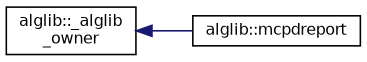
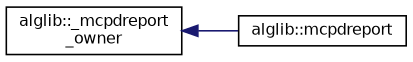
node "alglib::_alglib _owner": label "alglib::_alglib _owner" -> "alglib::_mcpdreport _owner"
